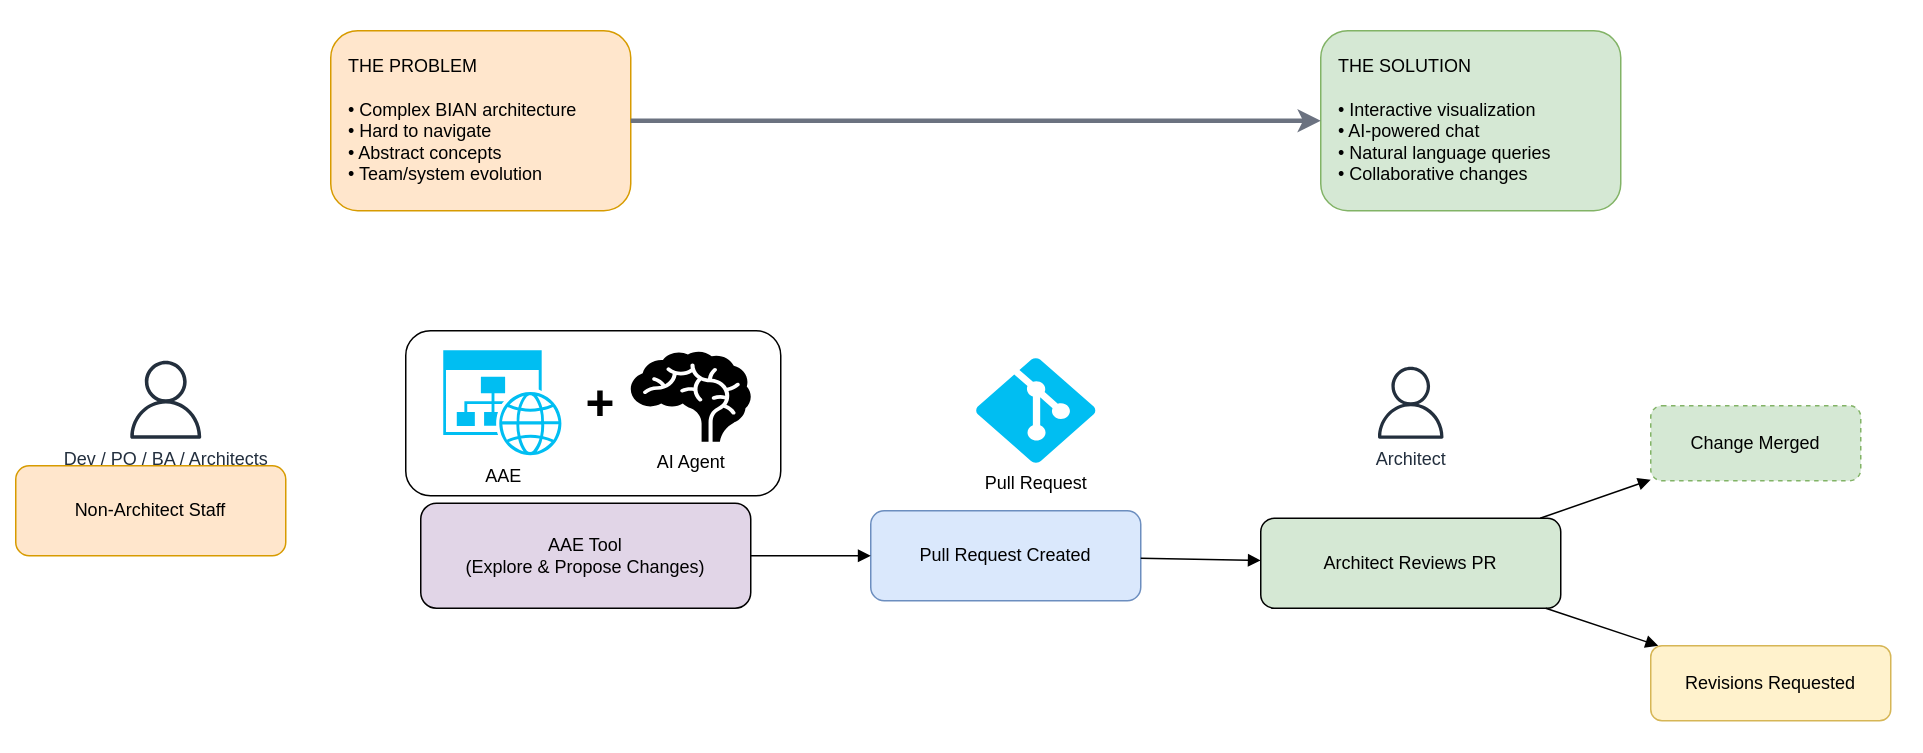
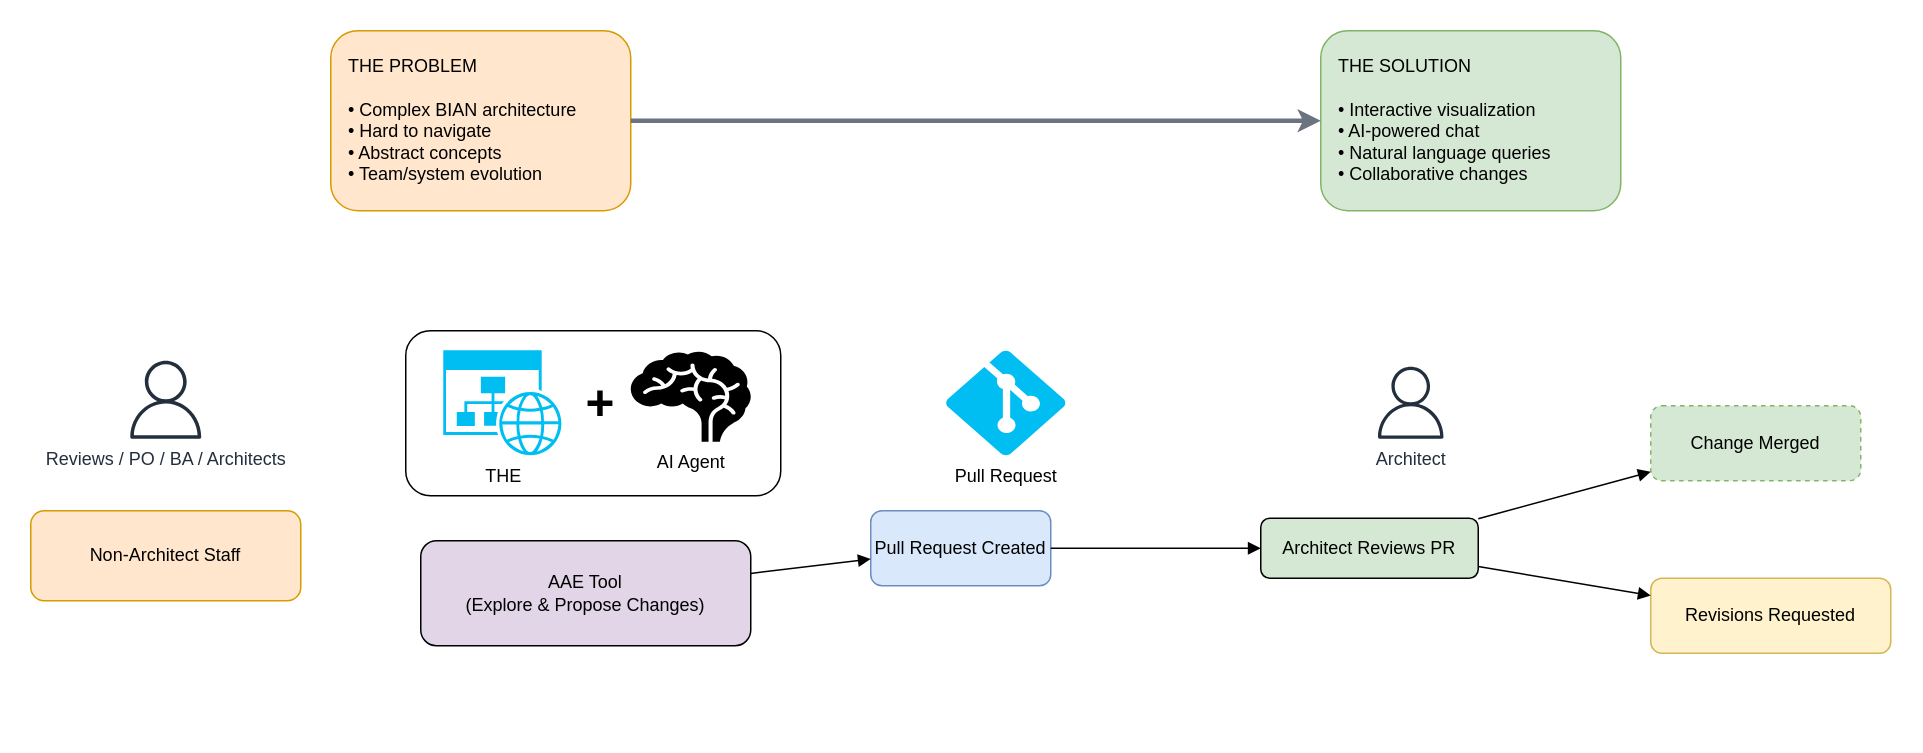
node "Pull Request": moved (1036, 410) -> (1006, 403)
node "Dev / PO / BA / Architects": label "Dev / PO / BA / Architects" -> "Reviews / PO / BA / Architects"
node "AAE": label "AAE" -> "THE"
node "Non-Architect Staff": moved (151, 511) -> (166, 556)
node "AAE Tool (Explore & Propose Changes)": moved (586, 556) -> (586, 593)
node "Pull Request Created": size 270x90 -> 180x75
node "Architect Reviews PR": size 300x90 -> 218x60
node "Revisions Requested": moved (1771, 683) -> (1771, 616)
